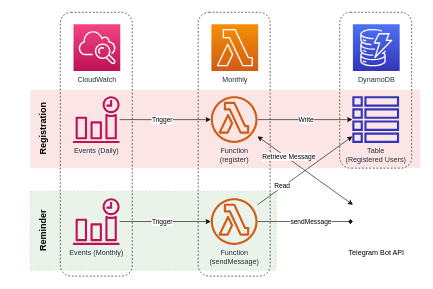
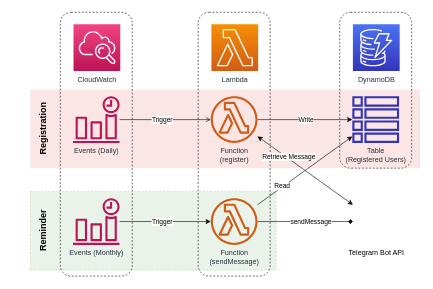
node "Monthly": label "Monthly" -> "Lambda"
edge "Events (Daily)" -> "Function (register)": arrowhead classic -> open
